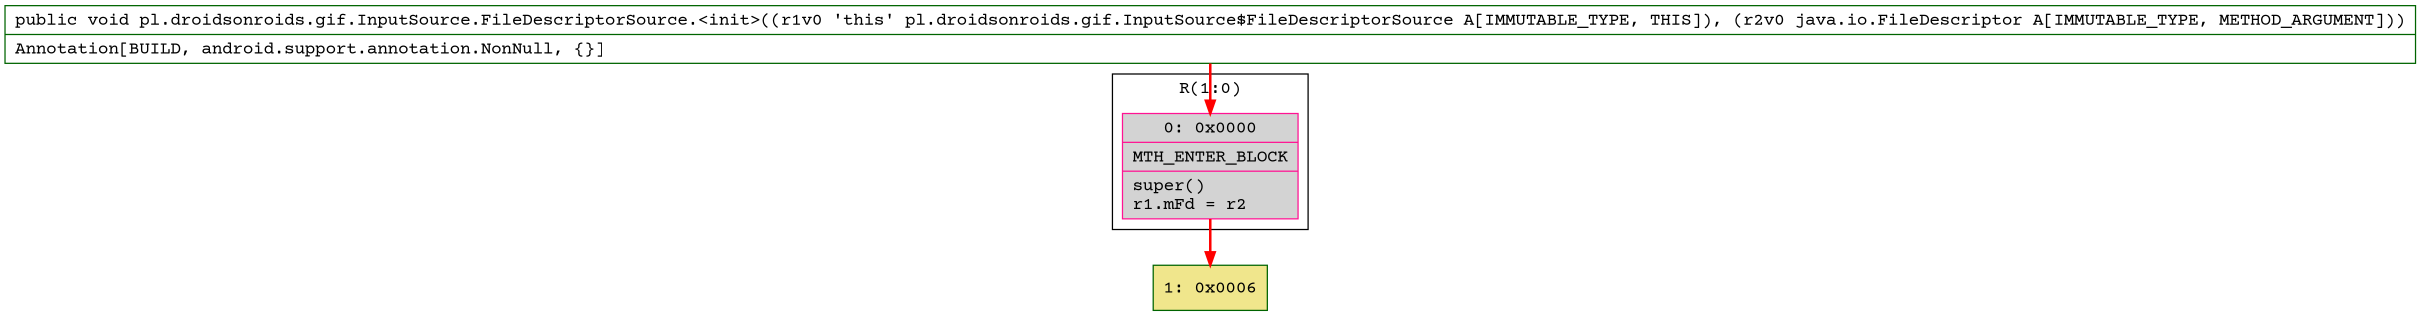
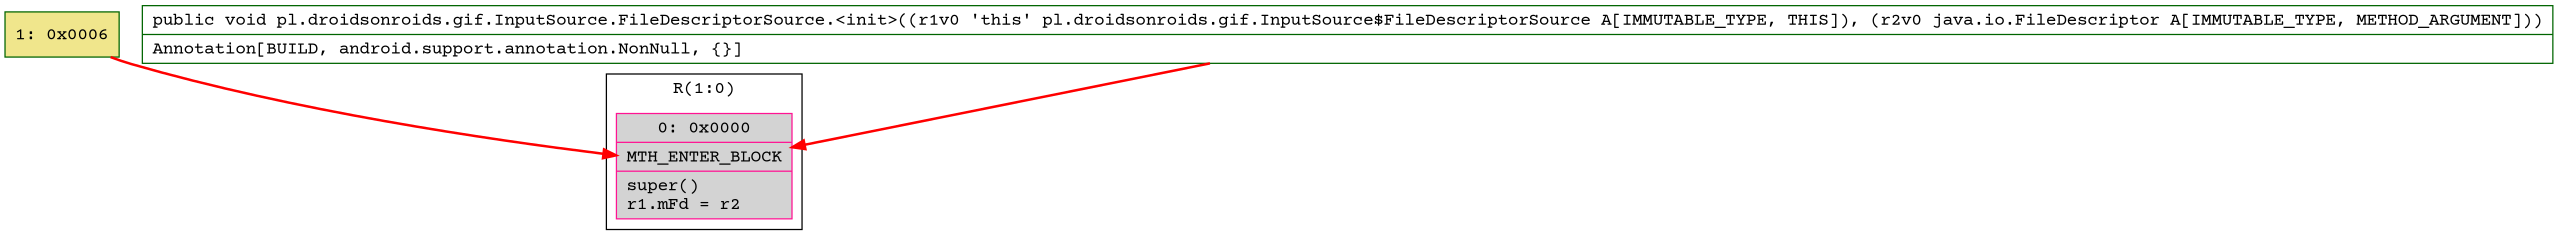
edge "0: 0x0000" -> "1: 0x0006": reversed
